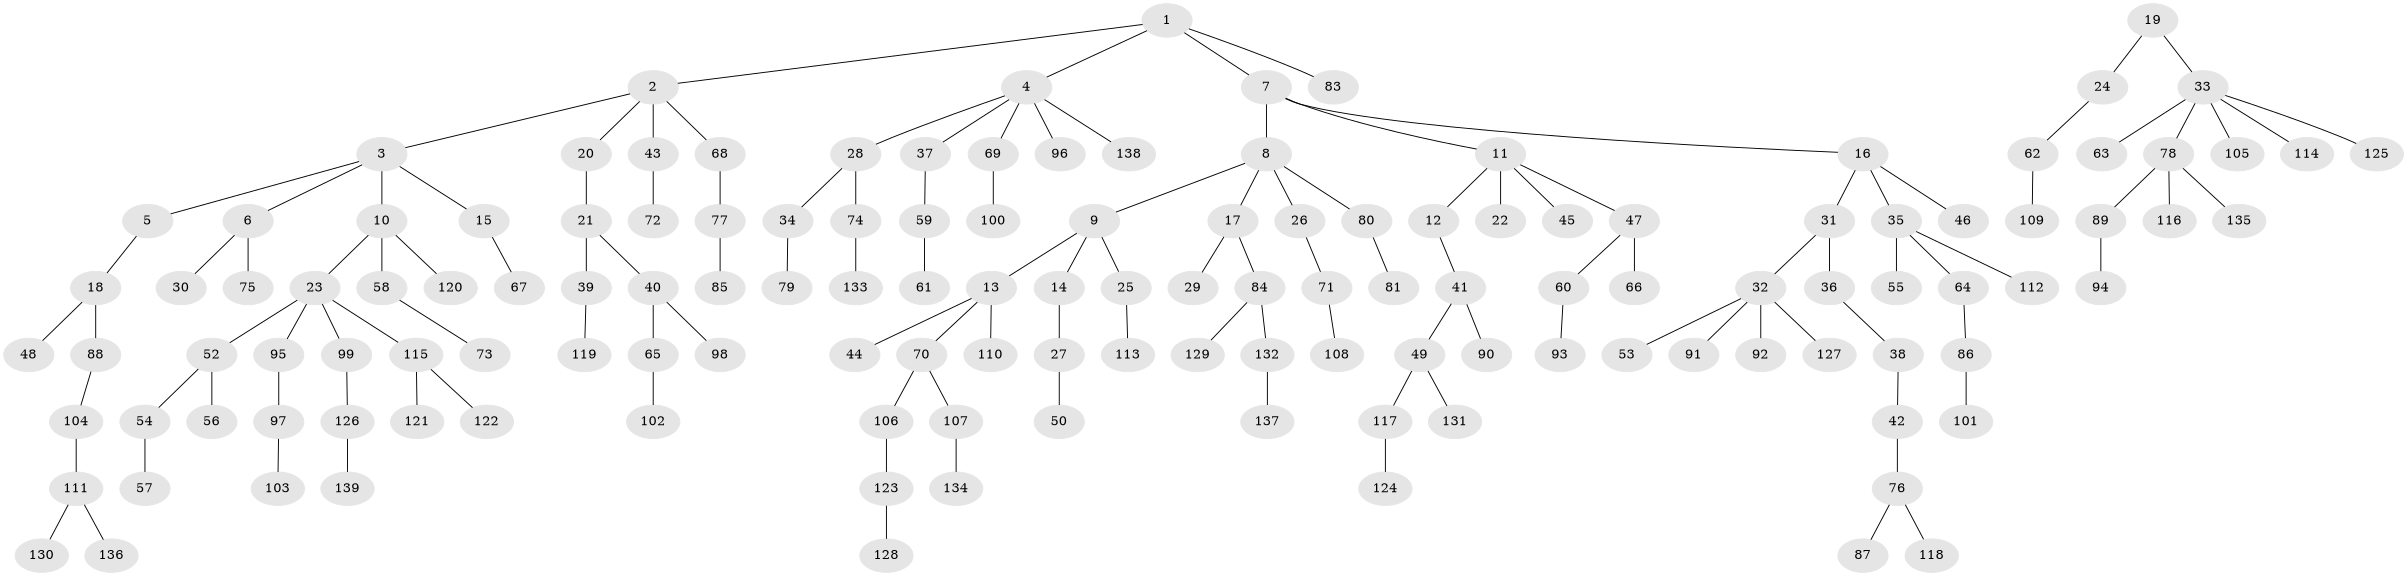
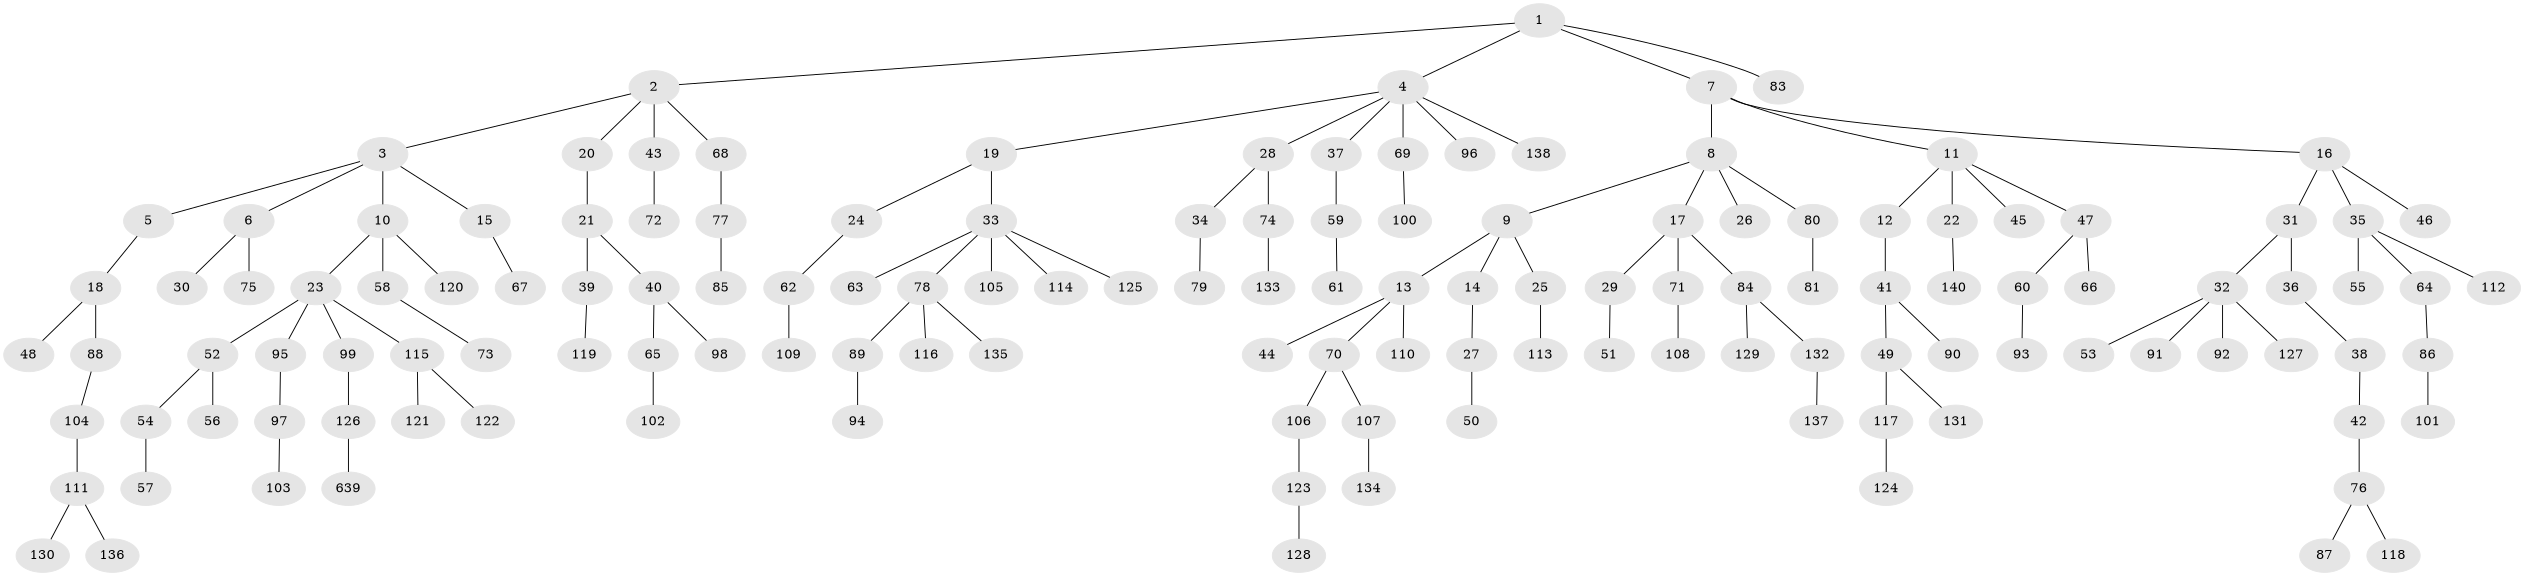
edge "4" -- "19": added
edge "26" -- "71": now "17" -- "71"
node "140": added
node "51": added
node "139": label "139" -> "639"
